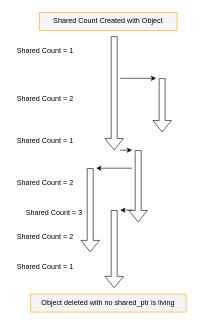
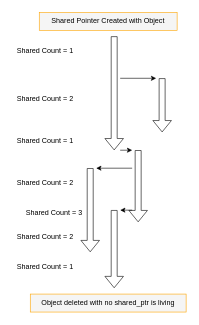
node "Shared Count Created with Object": label "Shared Count Created with Object" -> "Shared Pointer Created with Object"
